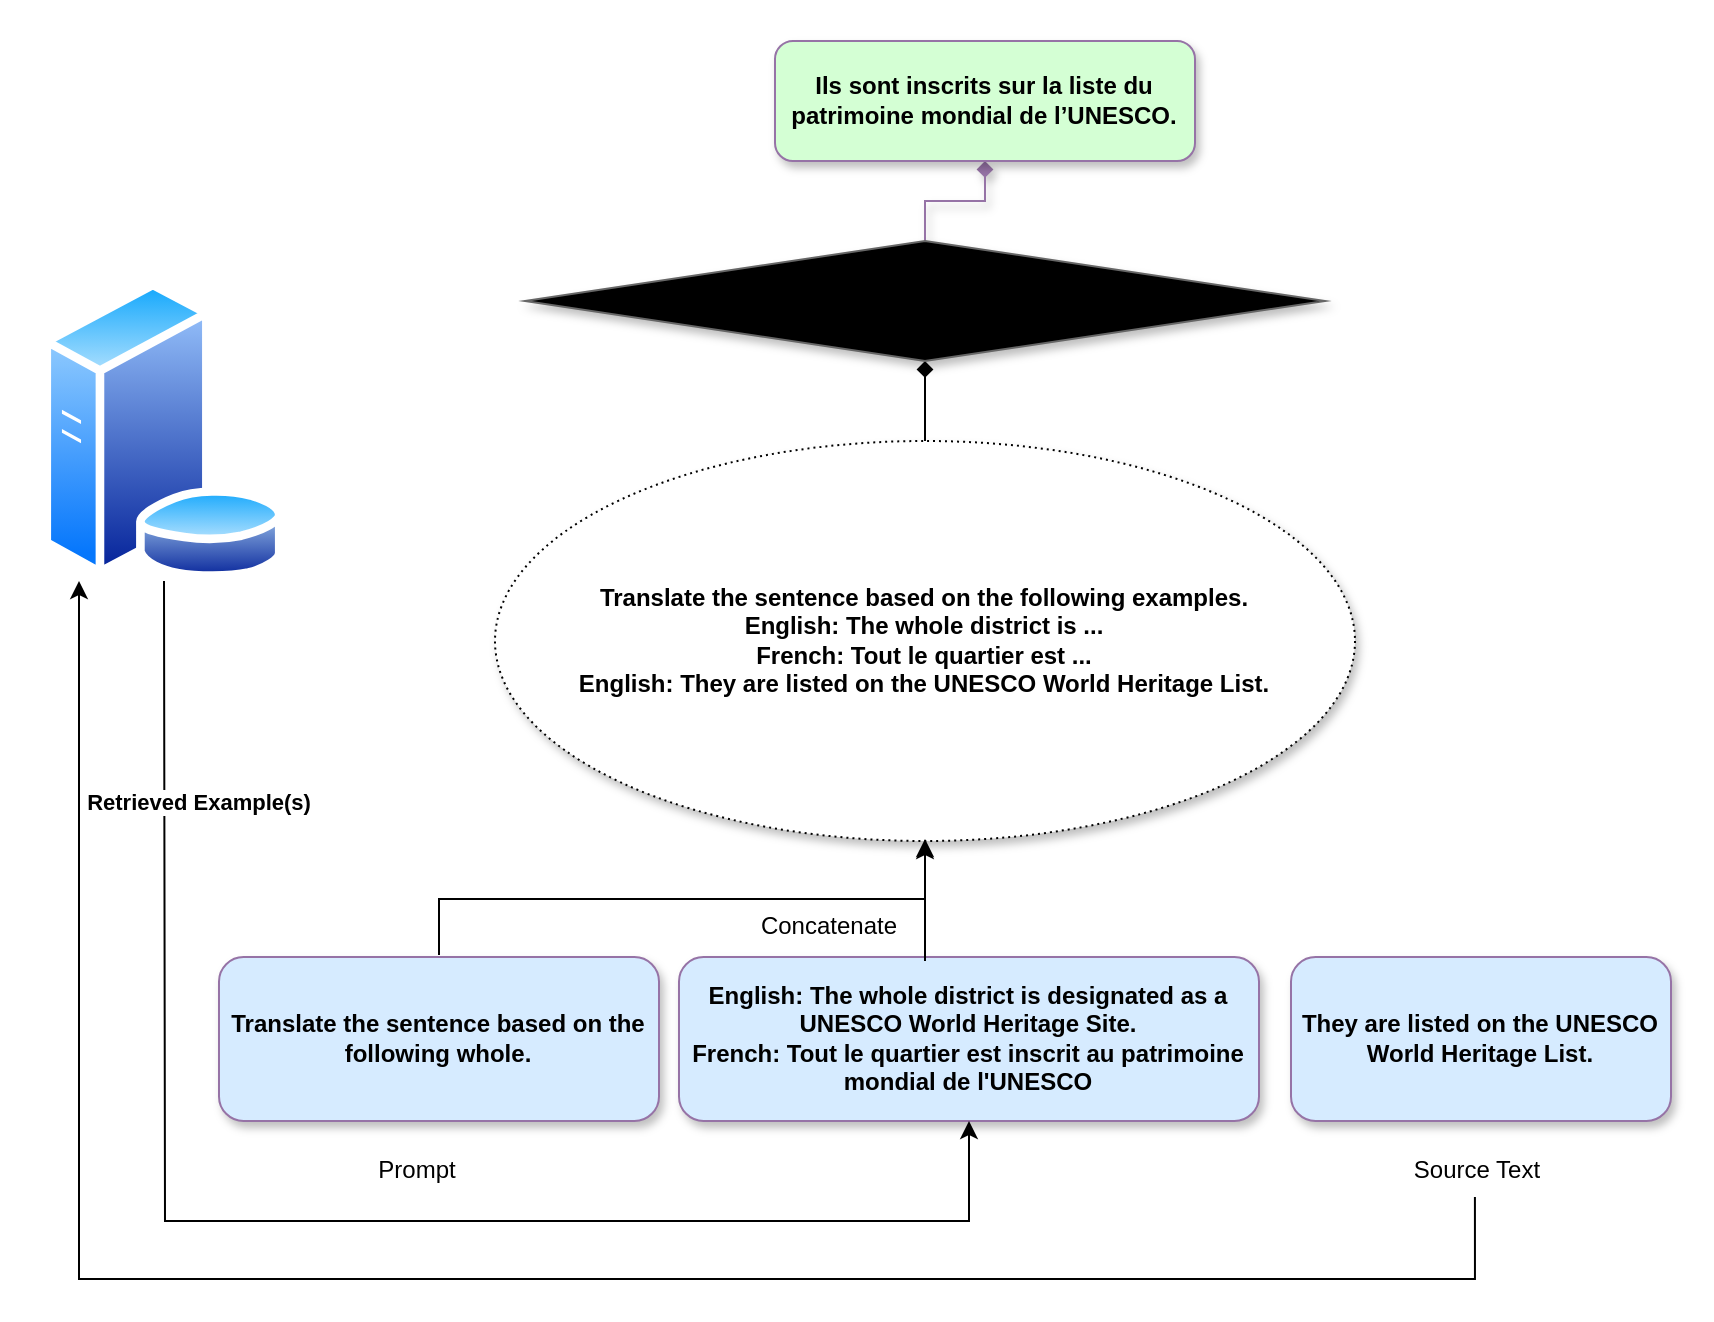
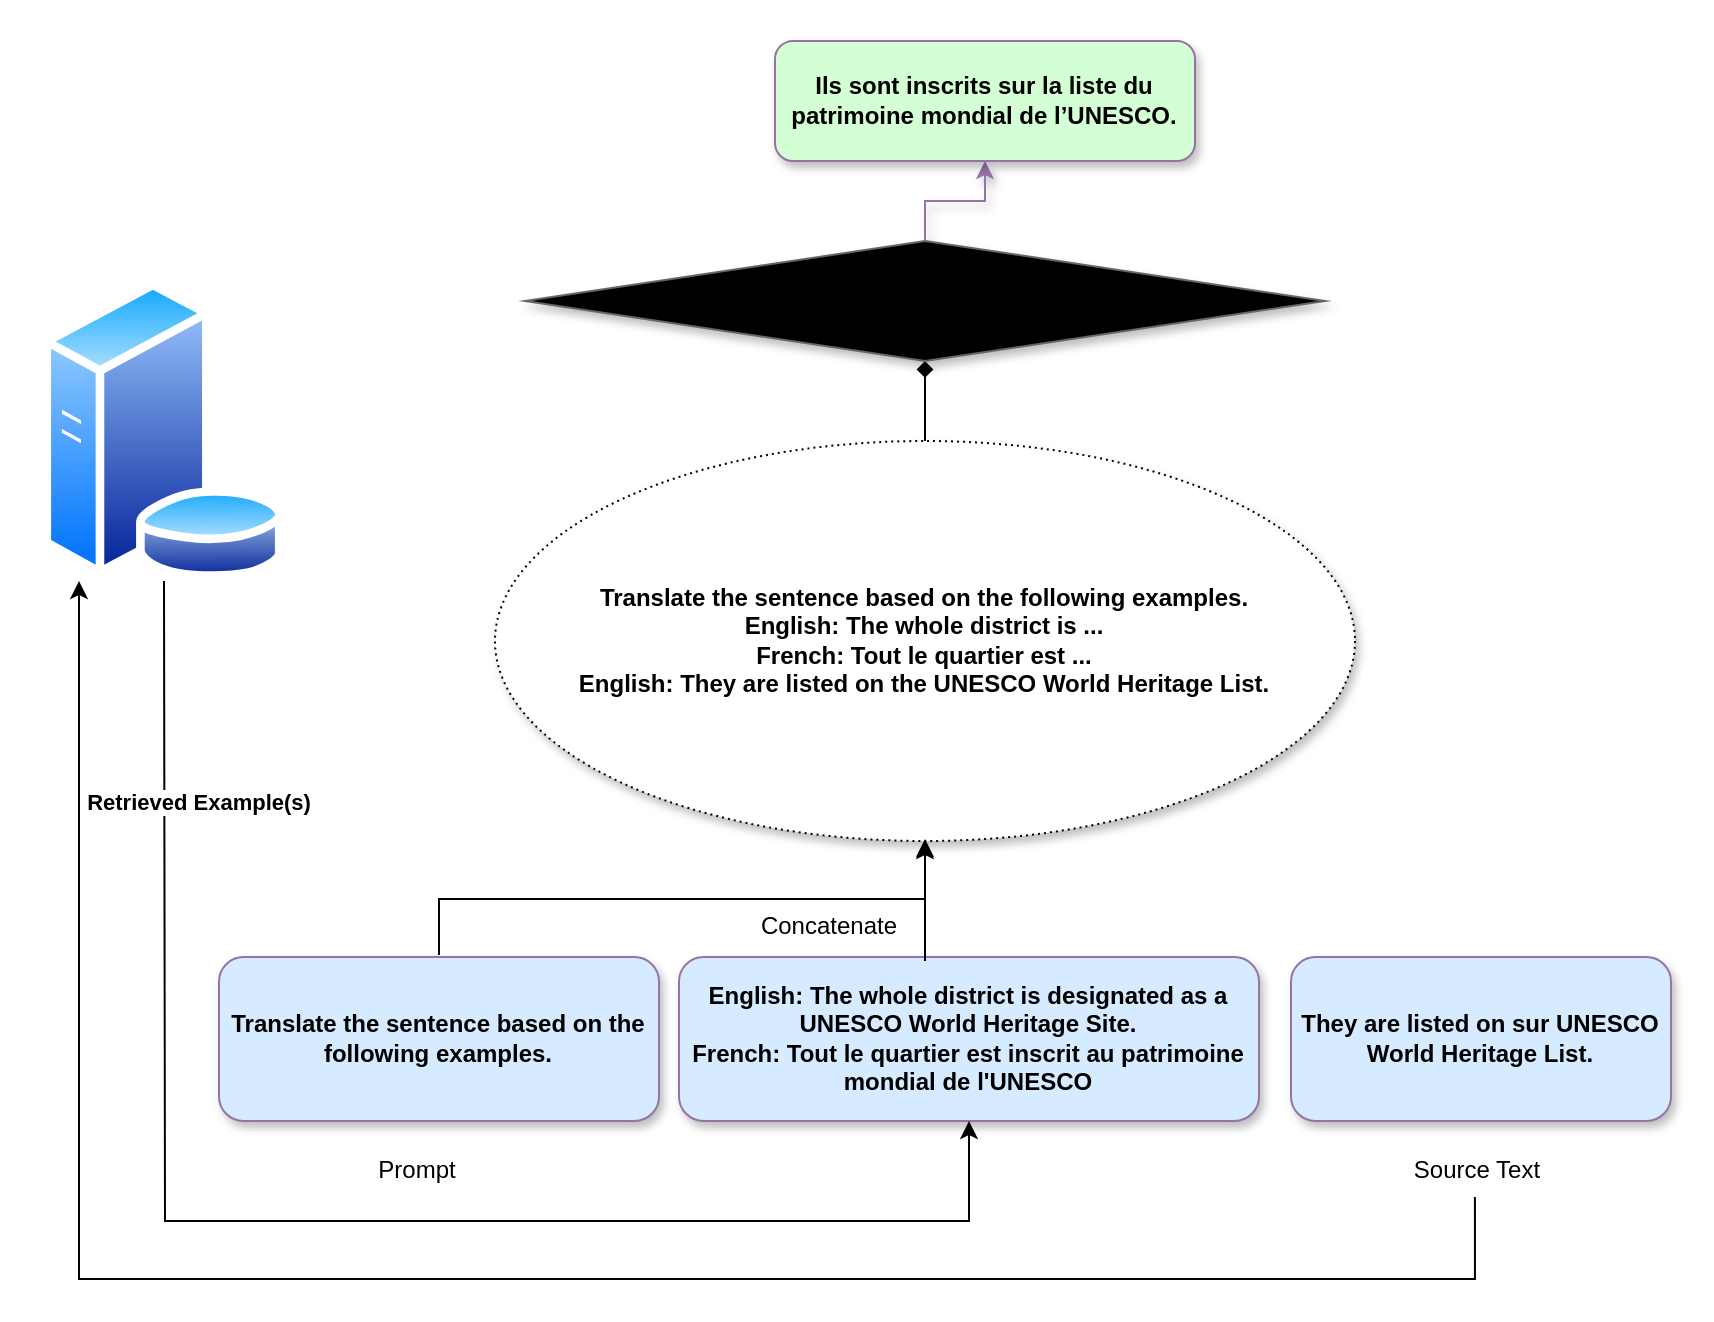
edge "Large Language Model" -> "Ils sont inscrits sur la liste du patrimoine mondial de l’UNESCO.": arrowhead diamond -> classic
node "Translate the sentence based on the following whole.": label "Translate the sentence based on the following whole." -> "Translate the sentence based on the following examples."
node "They are listed on the UNESCO World Heritage List.": label "They are listed on the UNESCO World Heritage List." -> "They are listed on sur UNESCO World Heritage List."
